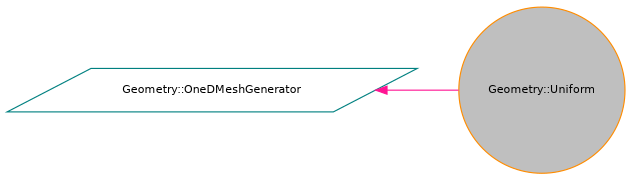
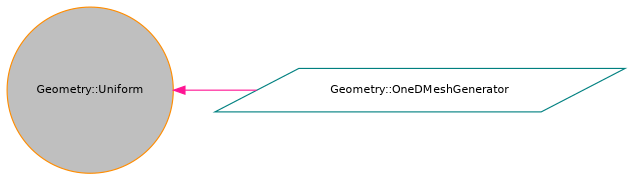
edge "Geometry::Uniform" -> "Geometry::OneDMeshGenerator": reversed
